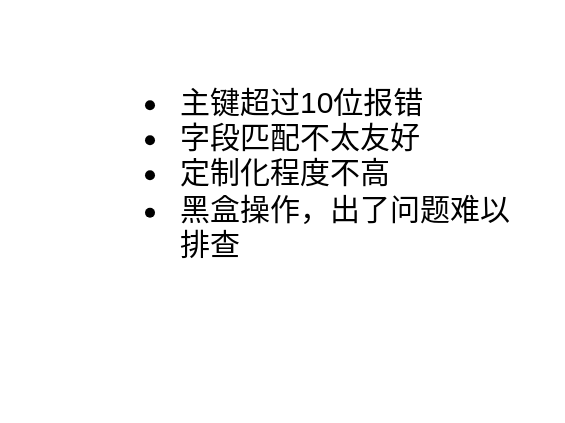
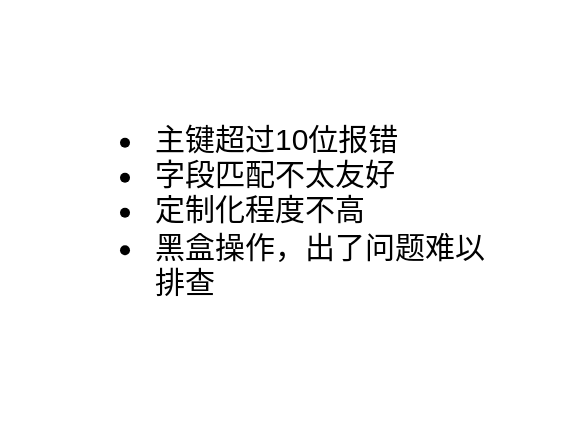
node "主键超过10位报错 字段匹配不太友好 定制化程度不高 黑盒操作，出了问题难以排查": moved (306, 173) -> (281, 210)
